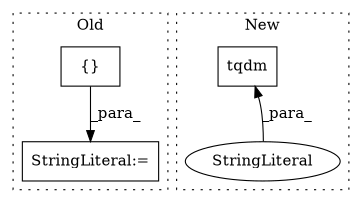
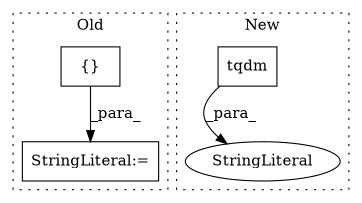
edge "StringLiteral" -> "tqdm": reversed
